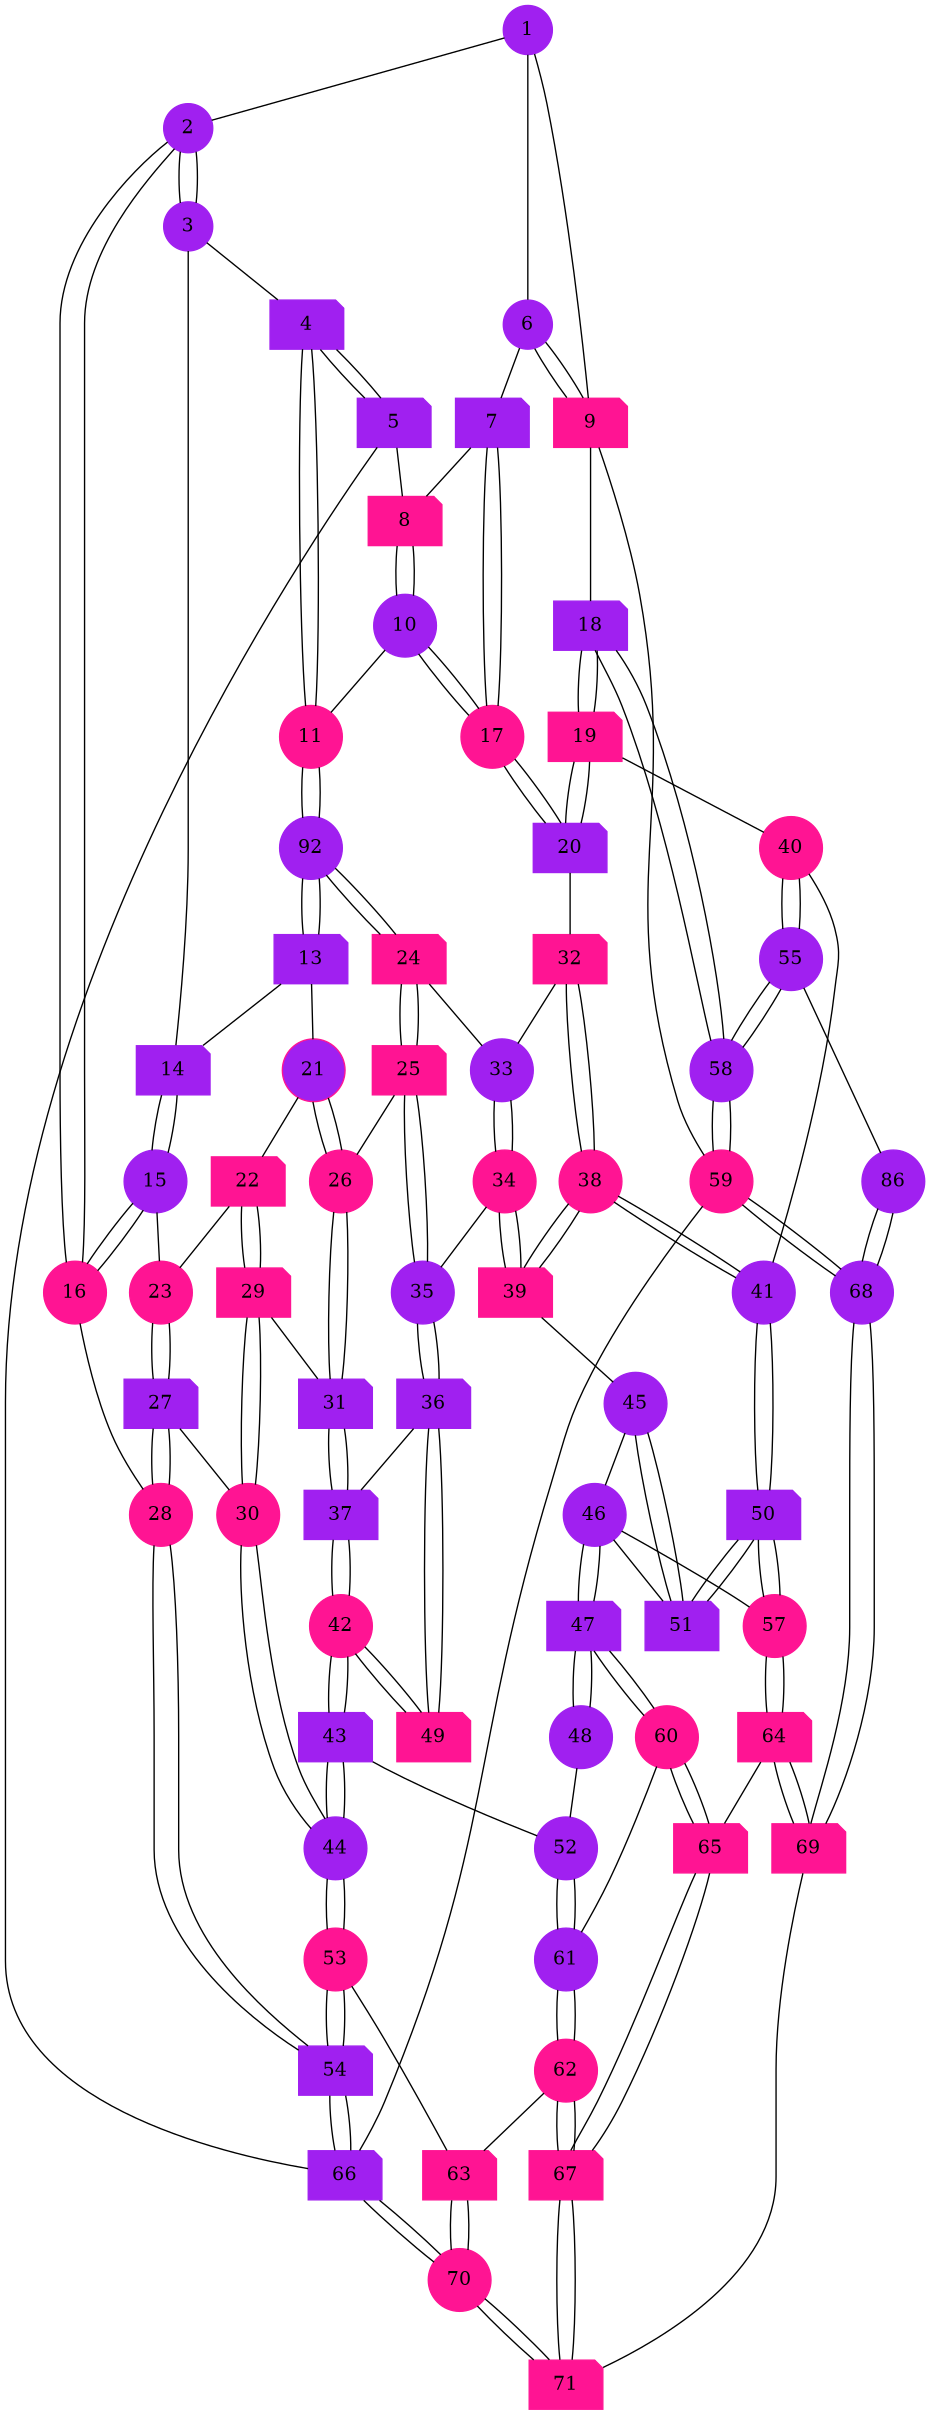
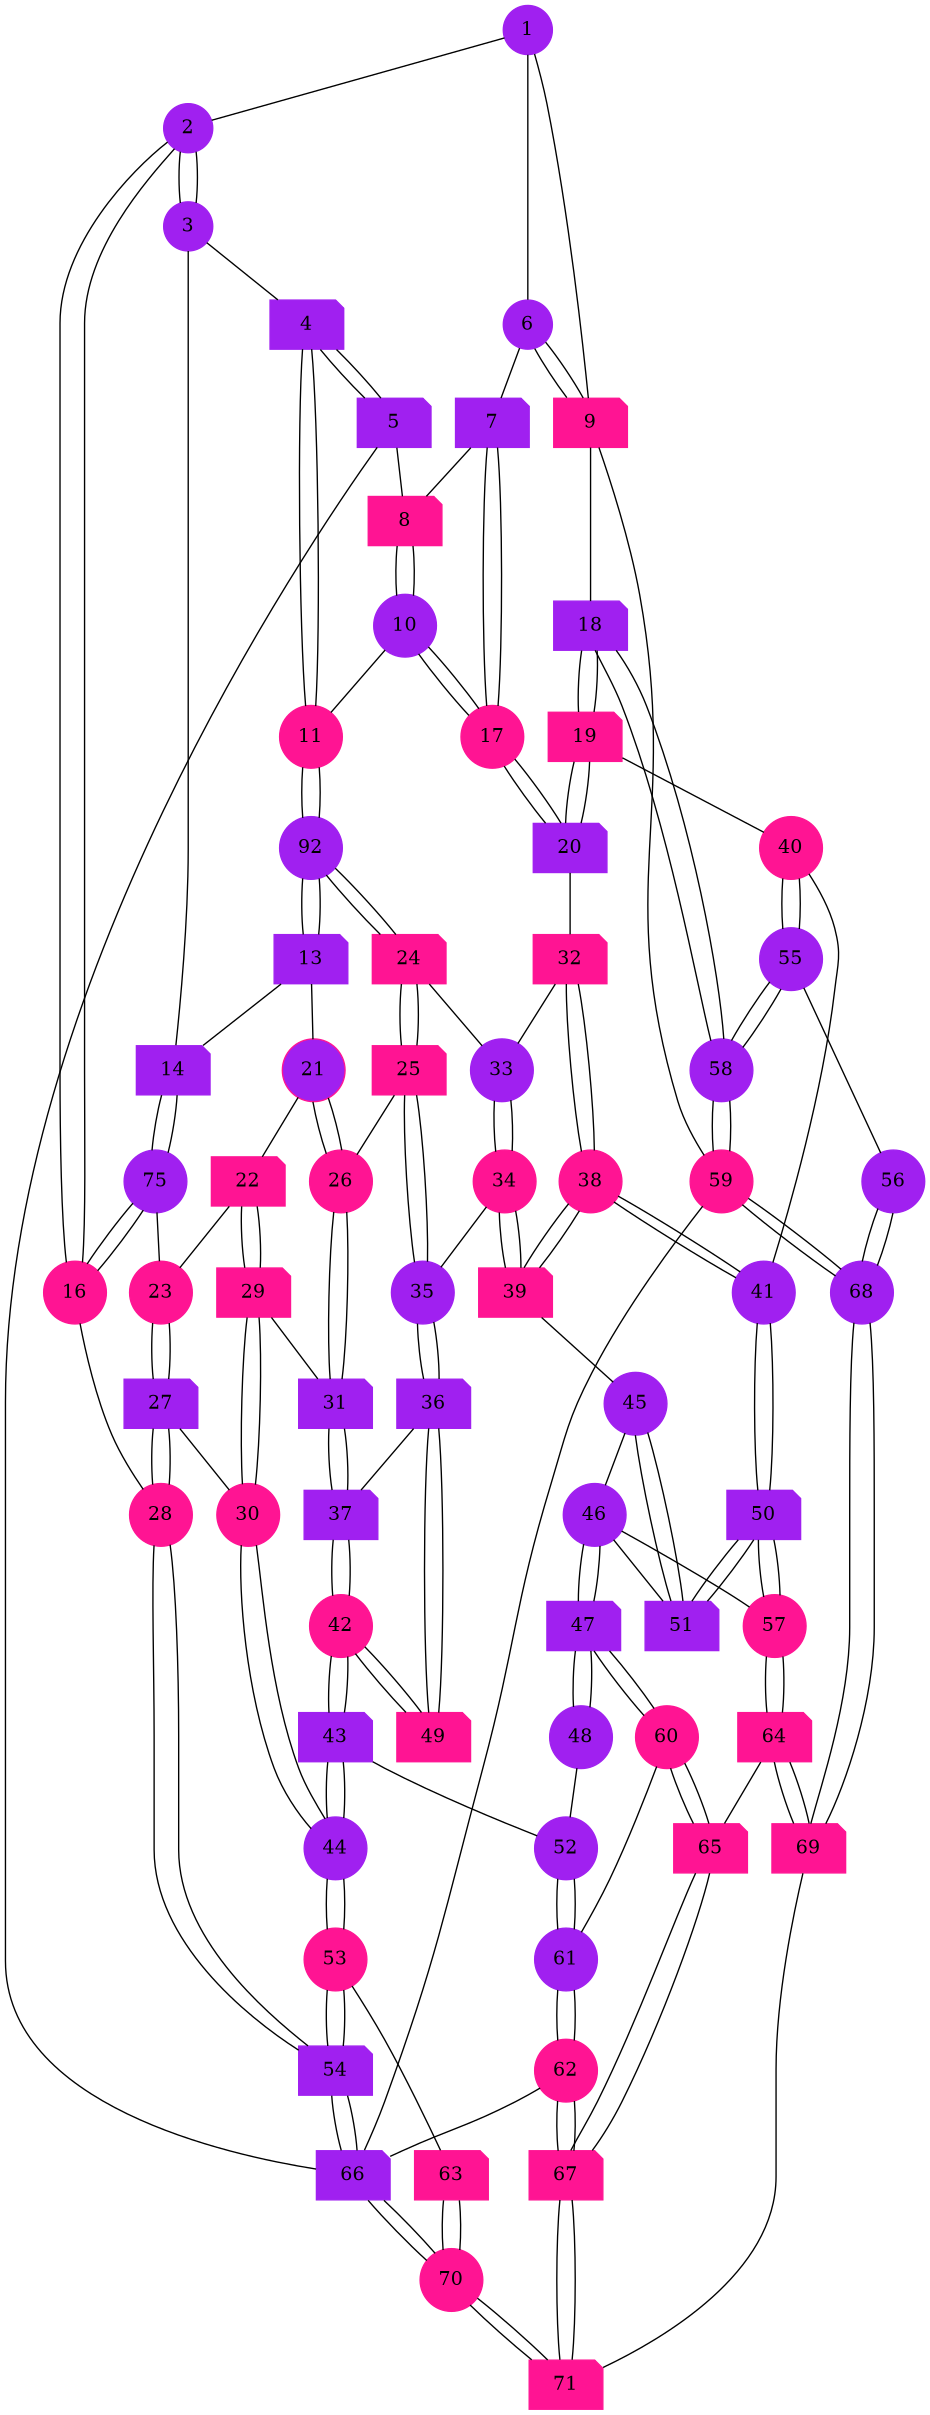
node "15": label "15" -> "75"
node "86": label "86" -> "56"
edge "62" -- "63": now "62" -- "66"
